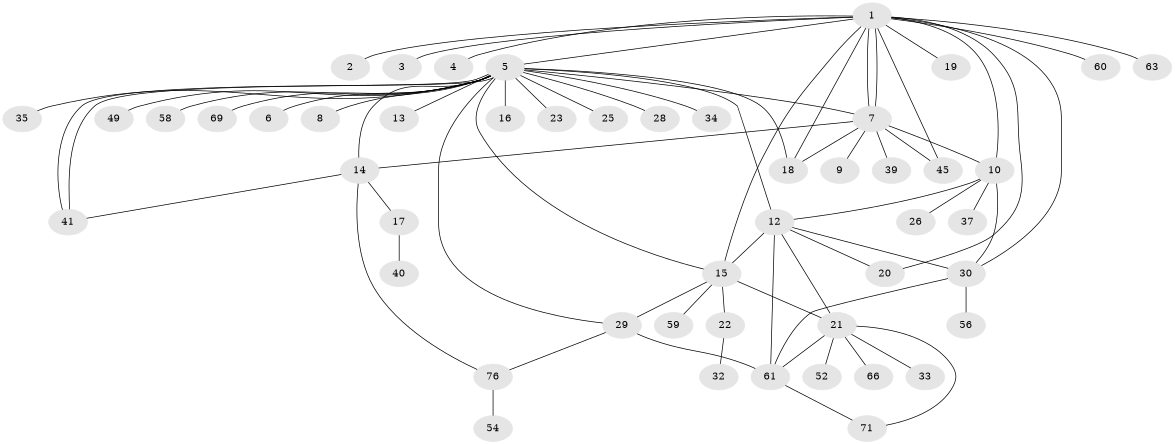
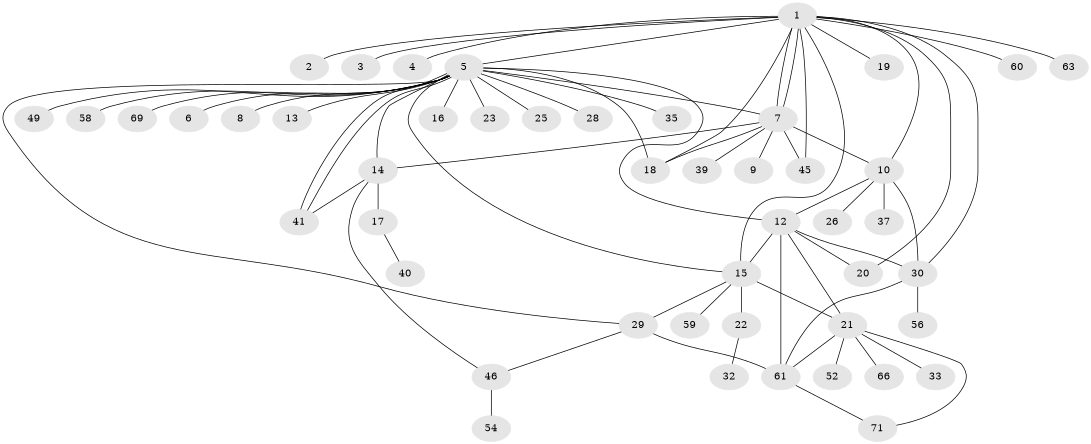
node "34": removed
node "76": label "76" -> "46"
